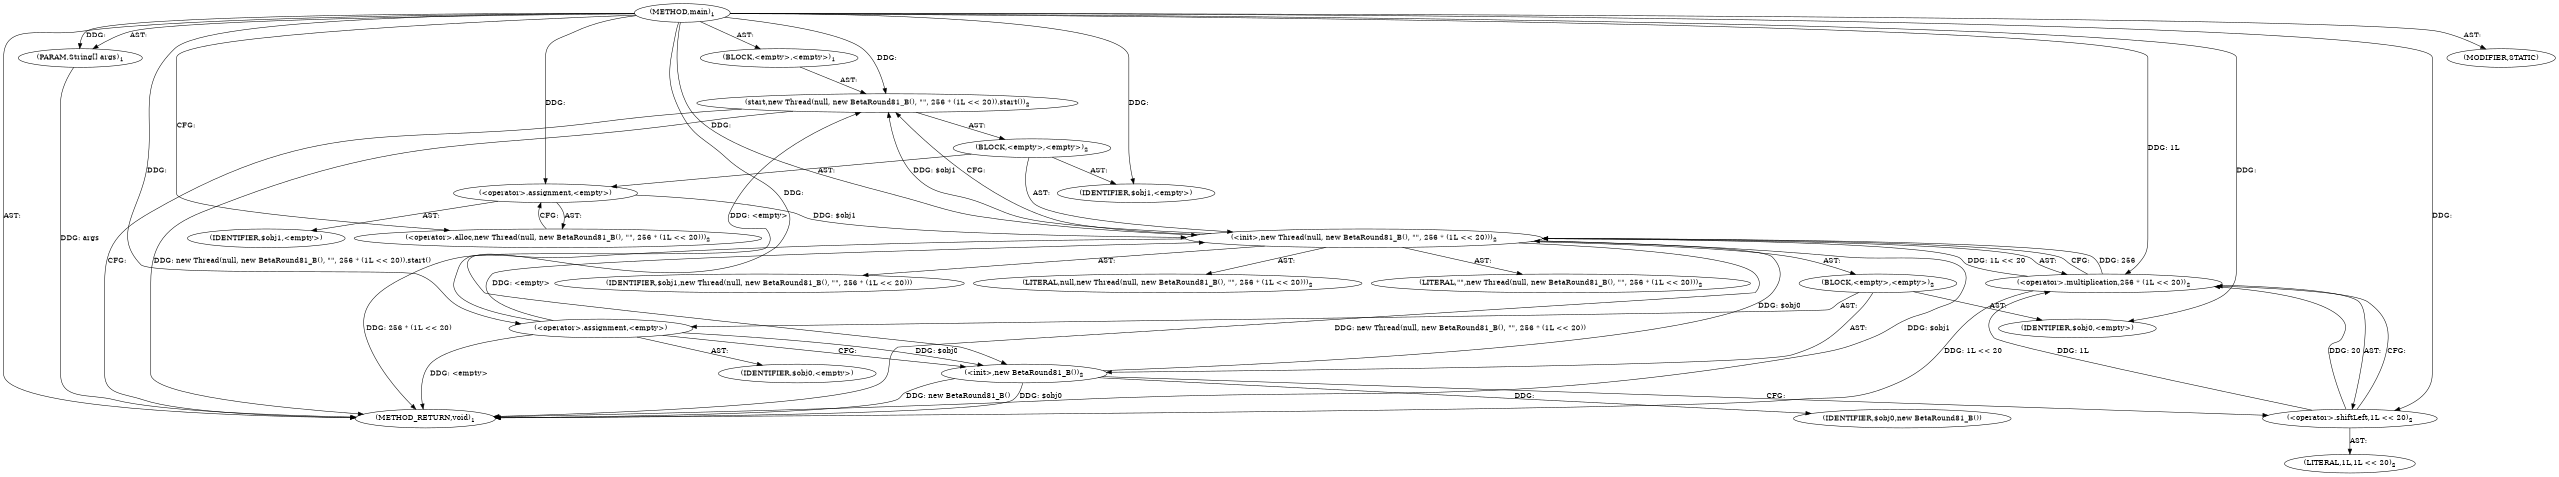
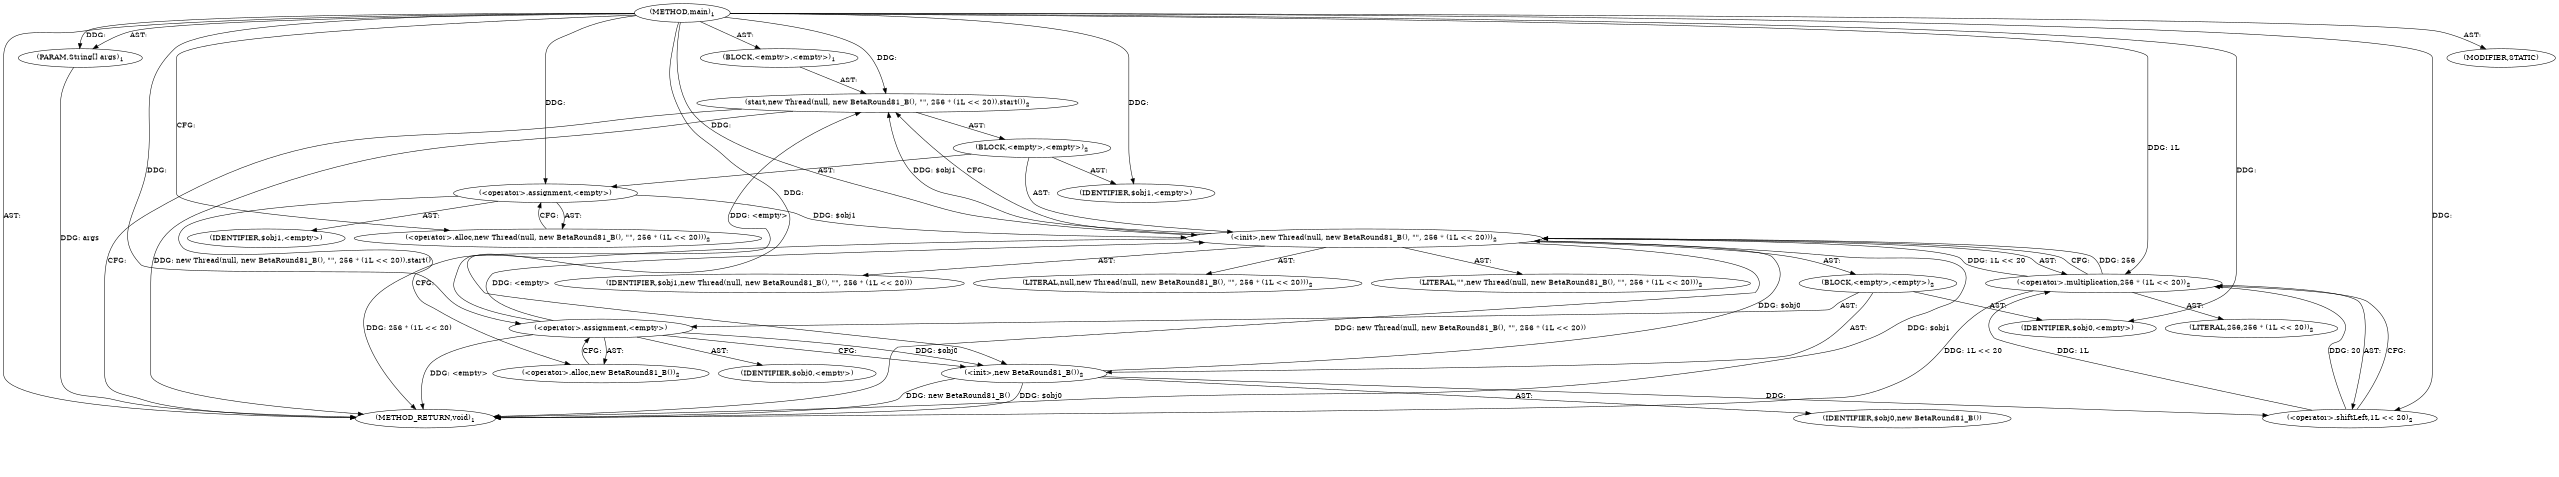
node "(LITERAL,256,256 * (1L << 20))": added
node "(<operator>.alloc,new BetaRound81_B())": added
edge "(<init>,new BetaRound81_B())" -> "(IDENTIFIER,$obj0,new BetaRound81_B())": label "DDG: " -> "AST: "
edge "(<init>,new BetaRound81_B())" -> "(<operator>.shiftLeft,1L << 20)": label "CFG: " -> "DDG: "
node "(LITERAL,1L,1L << 20)": removed
